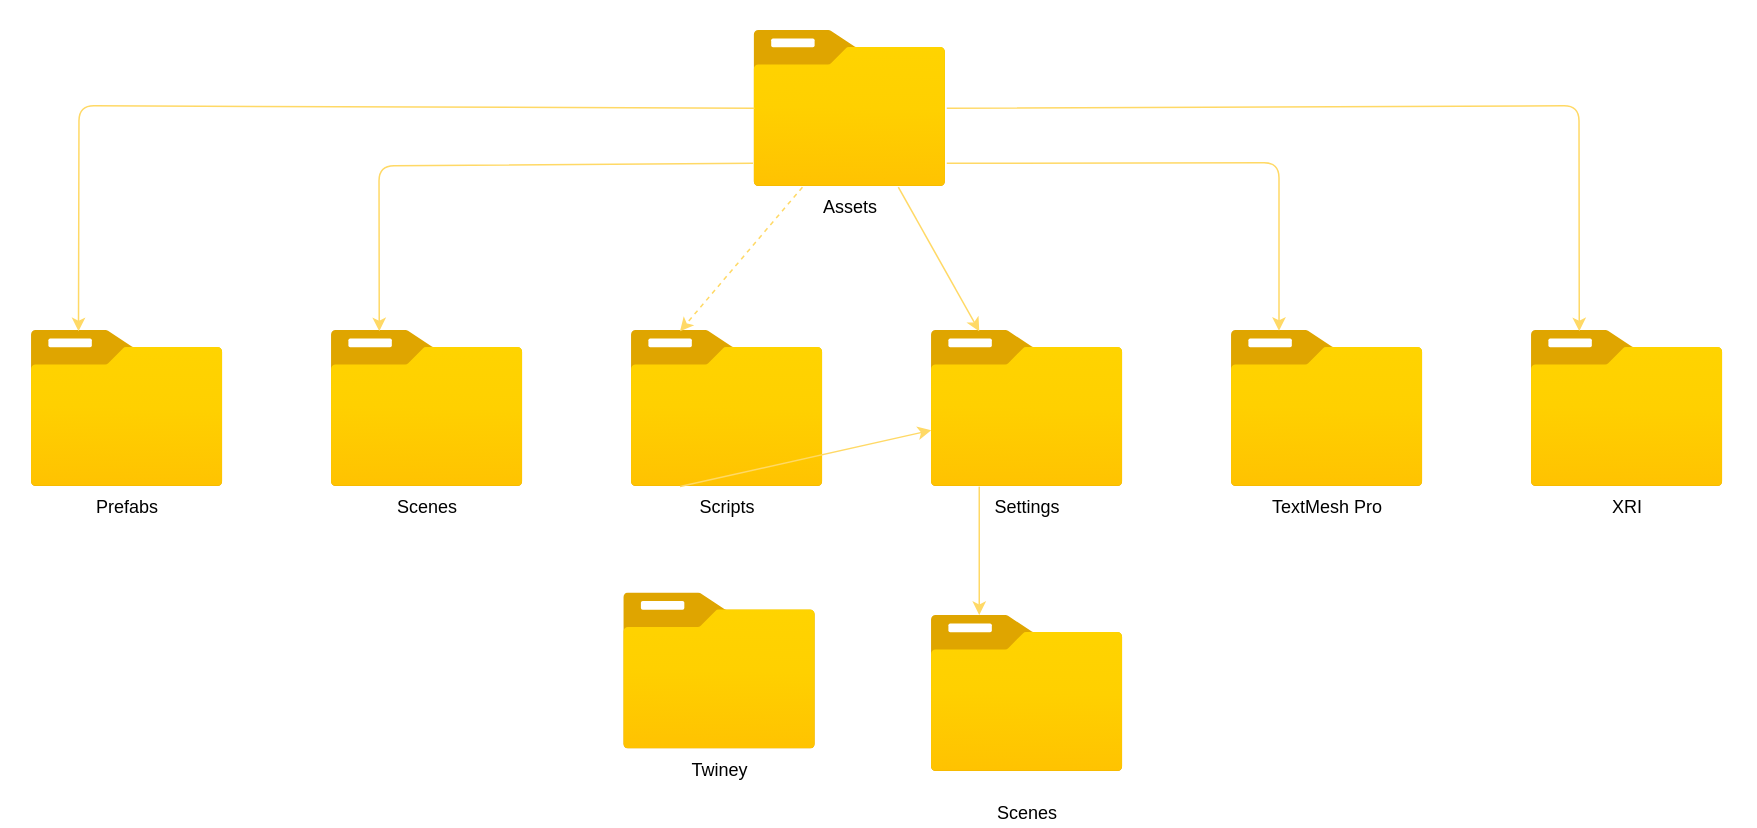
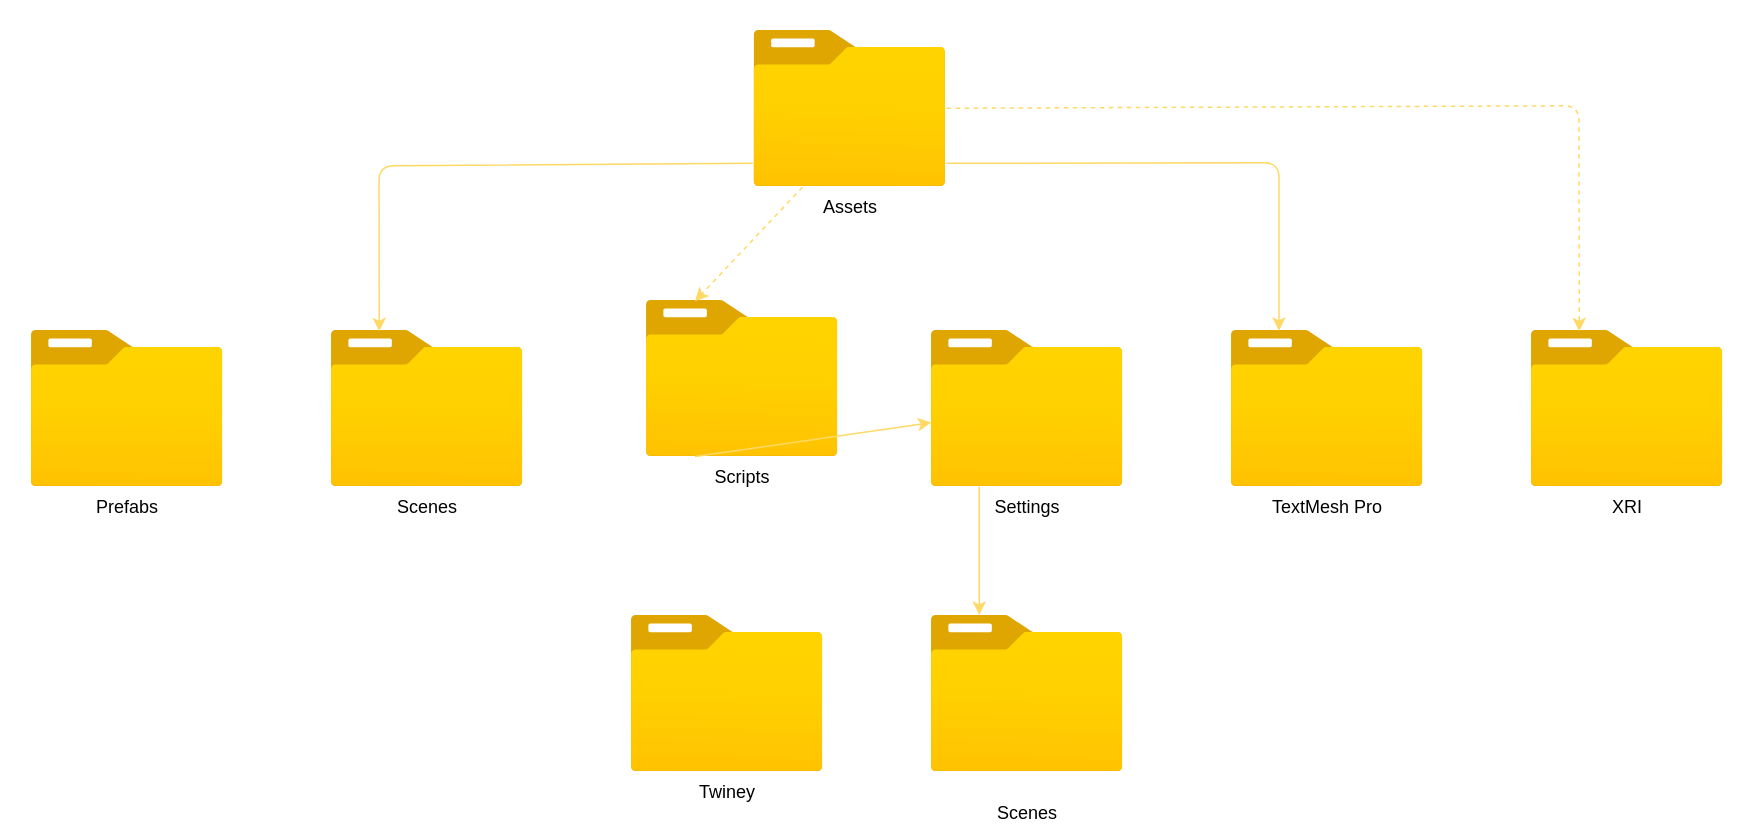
edge "Assets" -> "Prefabs": removed
edge "Assets" -> "XRI": style solid -> dashed
edge "Assets" -> "Settings": removed
node "Scripts": moved (727, 409) -> (742, 379)
node "Twiney": moved (720, 671) -> (727, 694)
